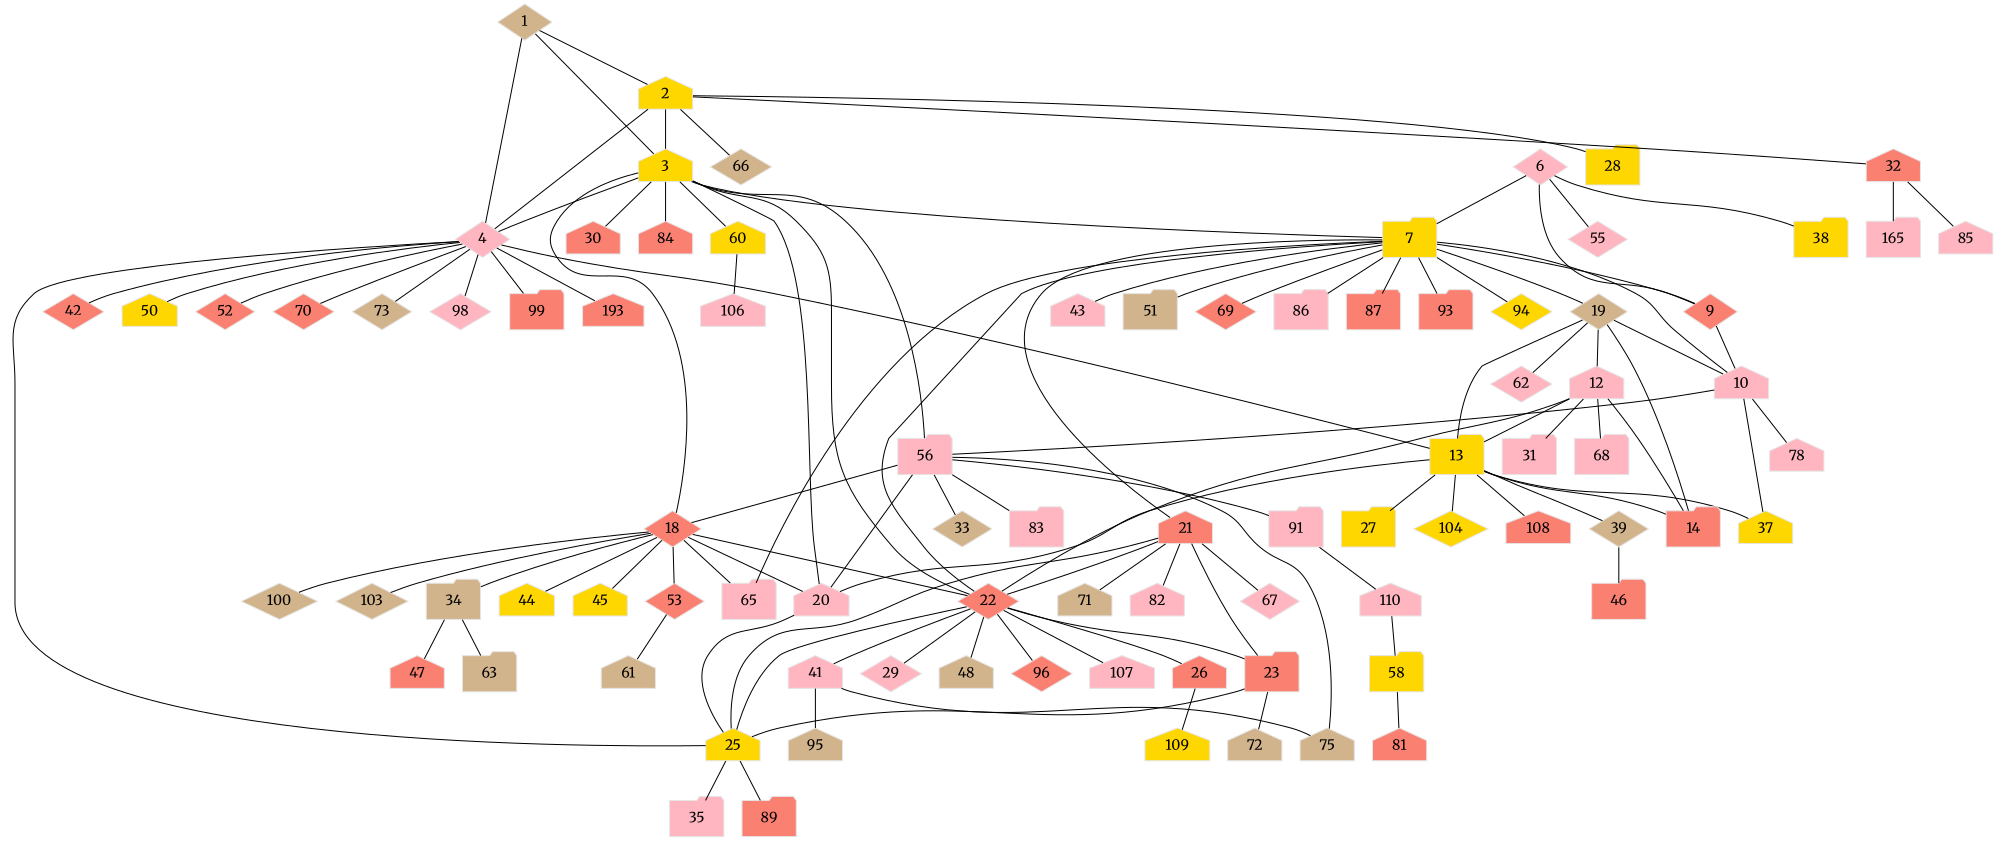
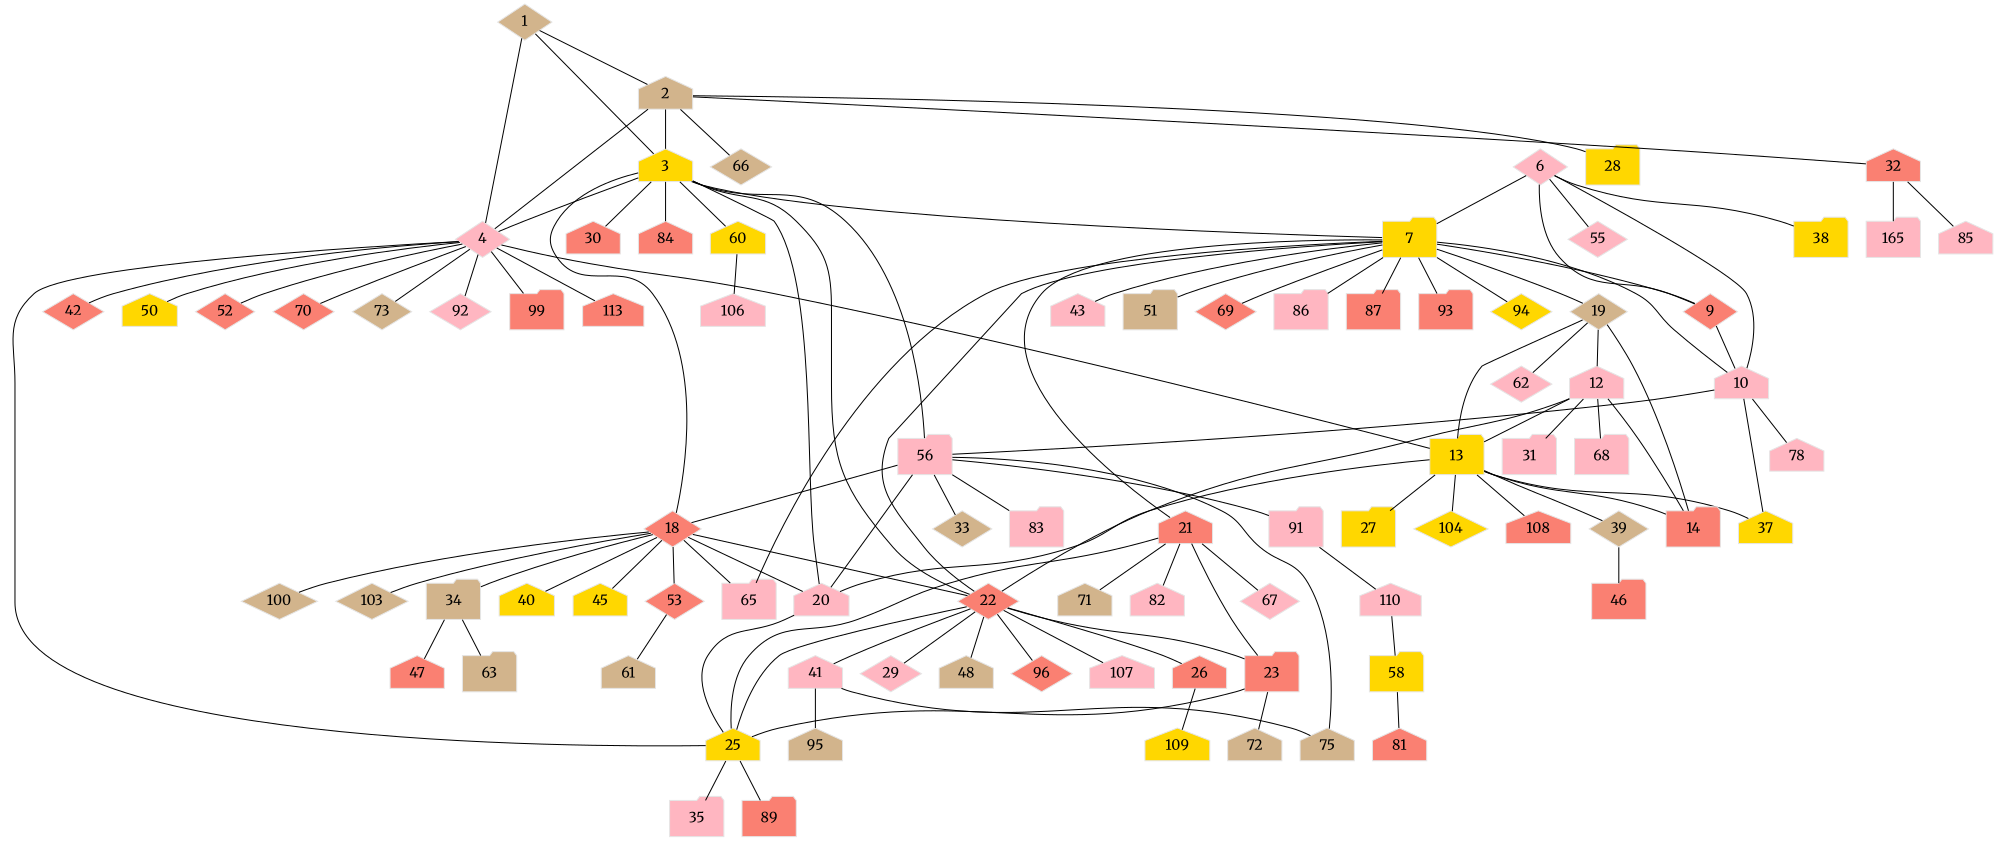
node "2": fillcolor gold -> tan
node "98": label "98" -> "92"
node "193": label "193" -> "113"
edge "19" -- "10": now "6" -- "10"
edge "21" -- "22": removed
node "44": label "44" -> "40"
